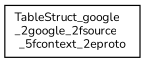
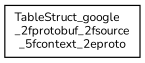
node "TableStruct_google _2google_2fsource _5fcontext_2eproto": label "TableStruct_google _2google_2fsource _5fcontext_2eproto" -> "TableStruct_google _2fprotobuf_2fsource _5fcontext_2eproto"
